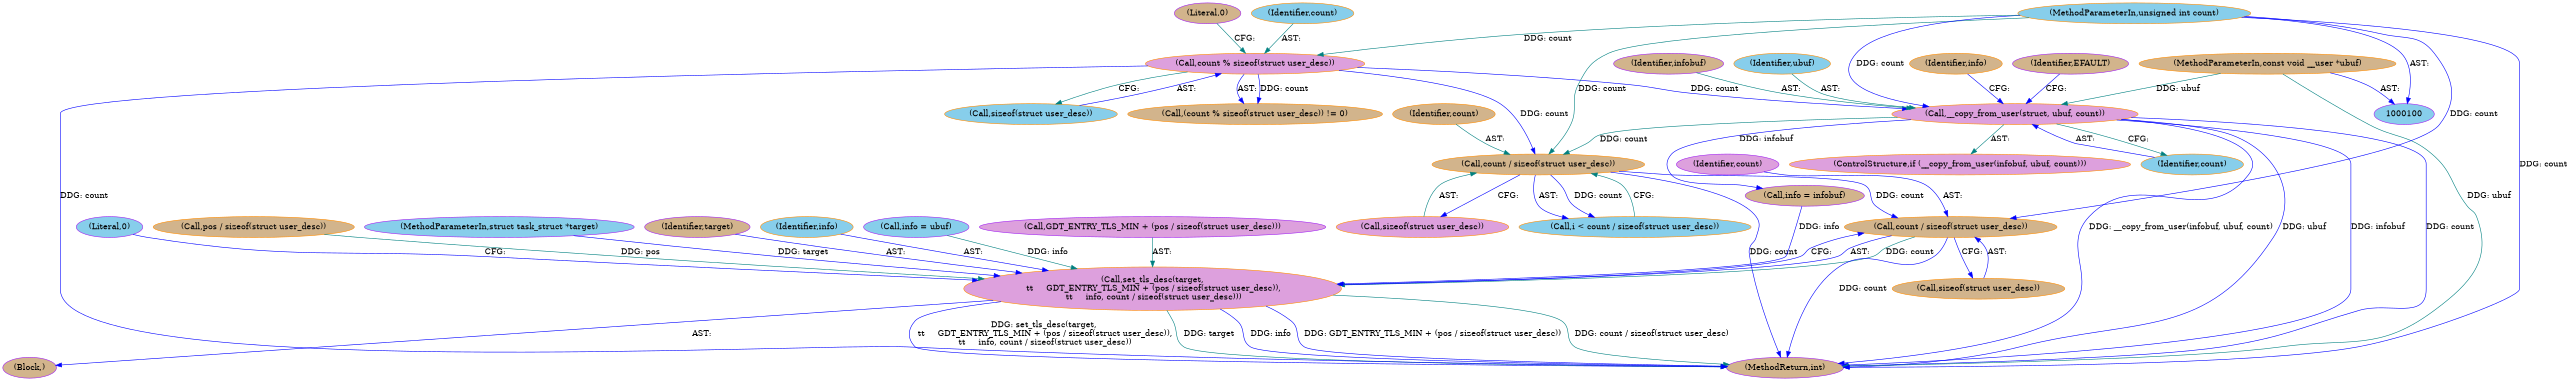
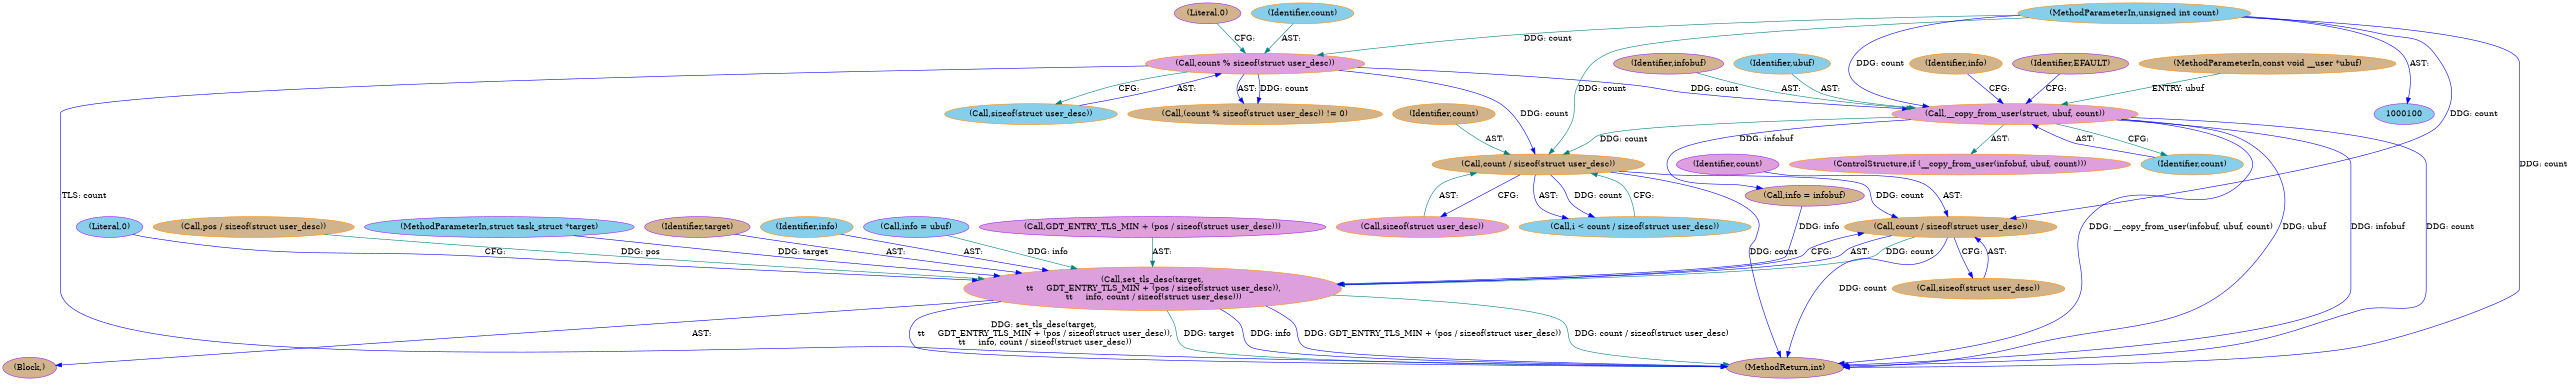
edge "(MethodParameterIn,const void __user *ubuf)" -> "1000100": removed, label "AST:"
edge "(MethodParameterIn,const void __user *ubuf)" -> "(Call,__copy_from_user(struct, ubuf, count))": label "DDG: ubuf" -> "ENTRY: ubuf"
edge "(Call,count % sizeof(struct user_desc))" -> "(MethodReturn,int)": label "DDG: count" -> "TLS: count"
edge "(MethodParameterIn,const void __user *ubuf)" -> "(MethodReturn,int)": removed, label "DDG: ubuf"
